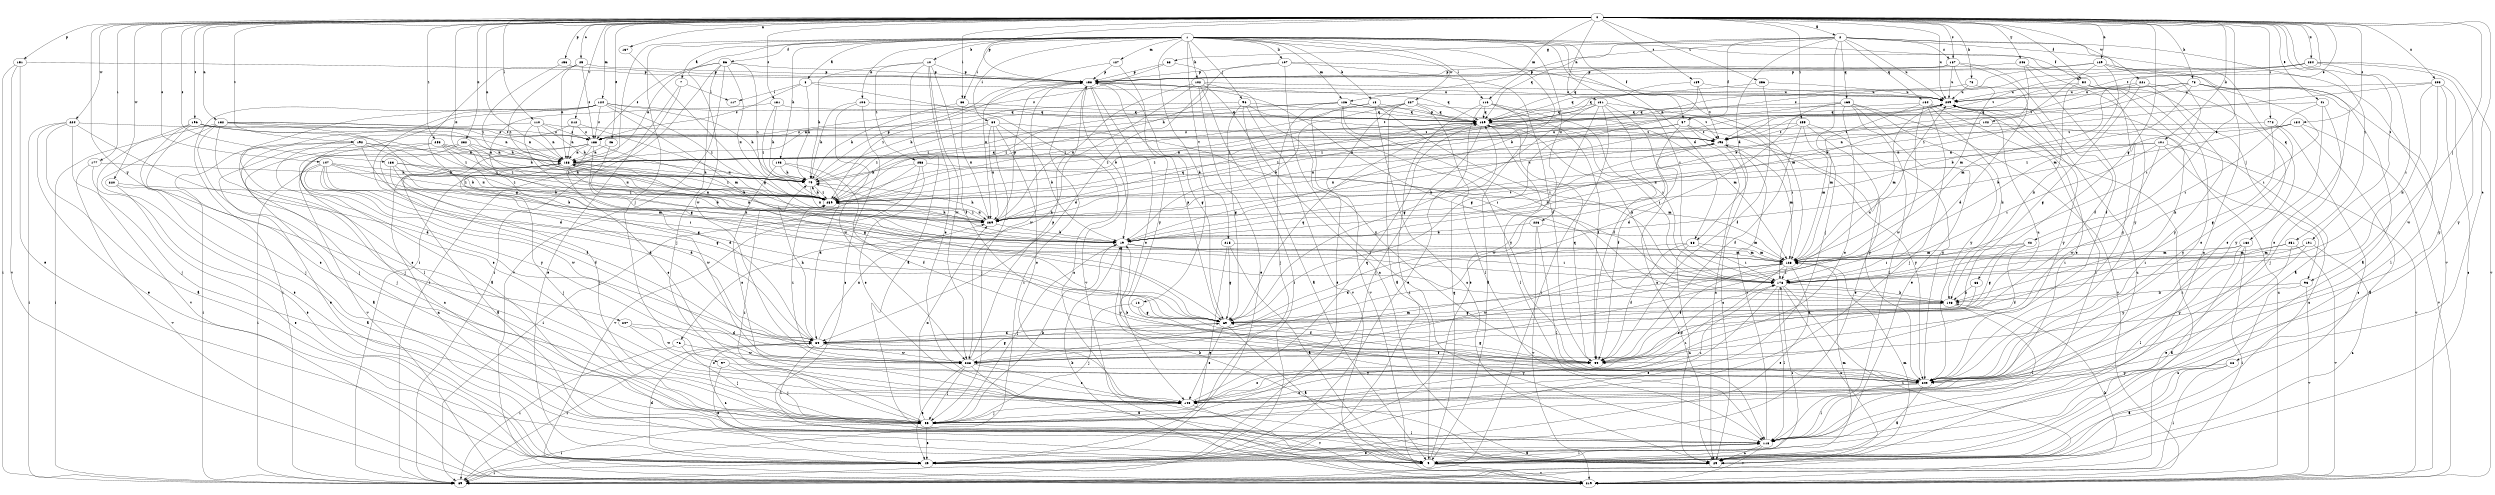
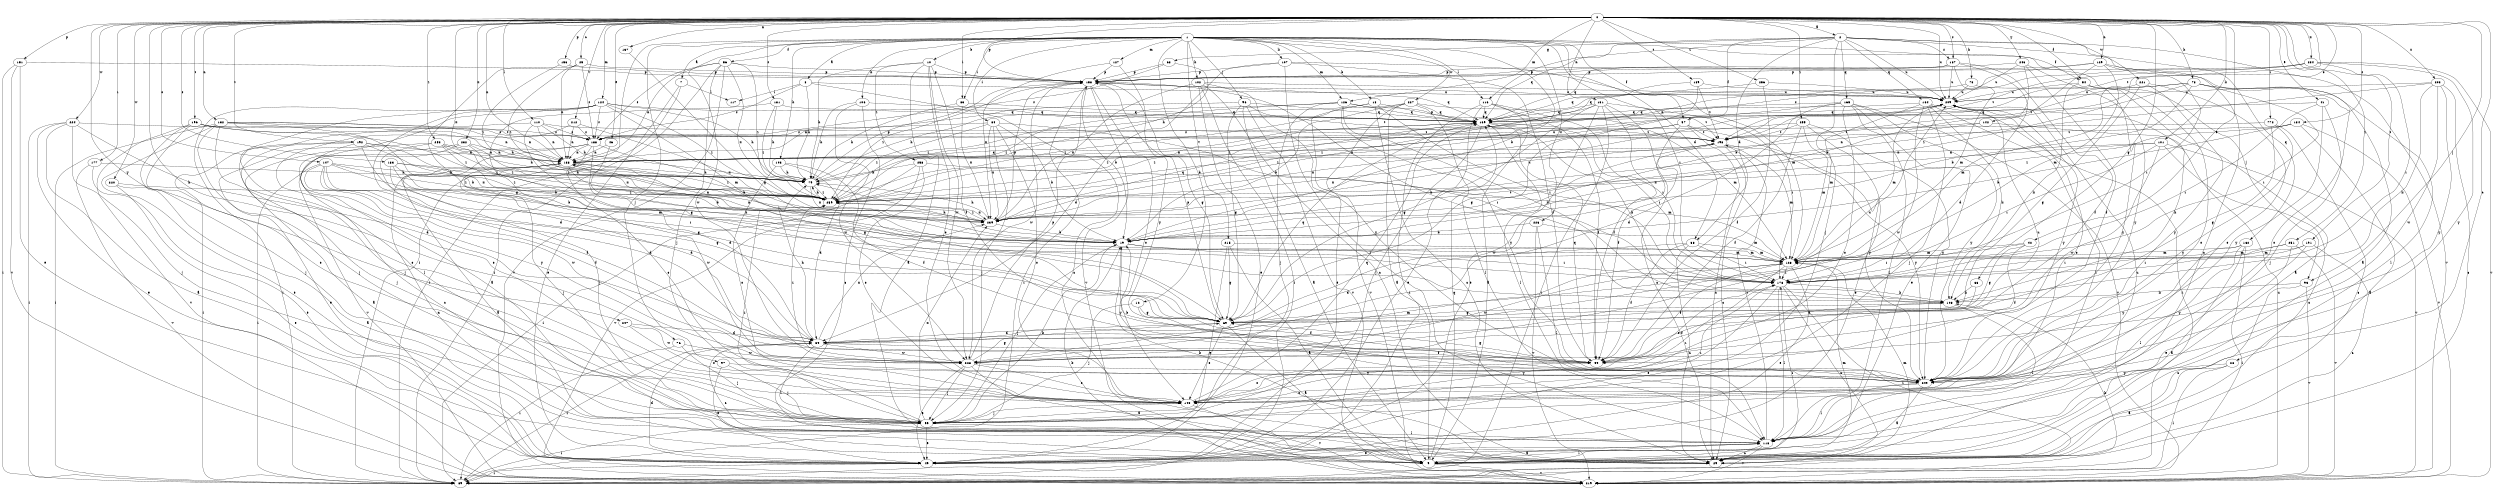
edge "221" -> "209": now "246" -> "209"
edge "102" -> "76": now "0" -> "76"
